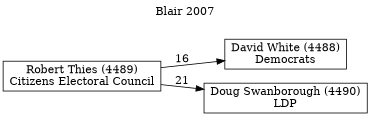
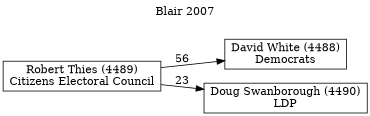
edge "Robert Thies (4489) Citizens Electoral Council" -> "David White (4488) Democrats": label "16" -> "56"
edge "Robert Thies (4489) Citizens Electoral Council" -> "Doug Swanborough (4490) LDP": label "21" -> "23"
